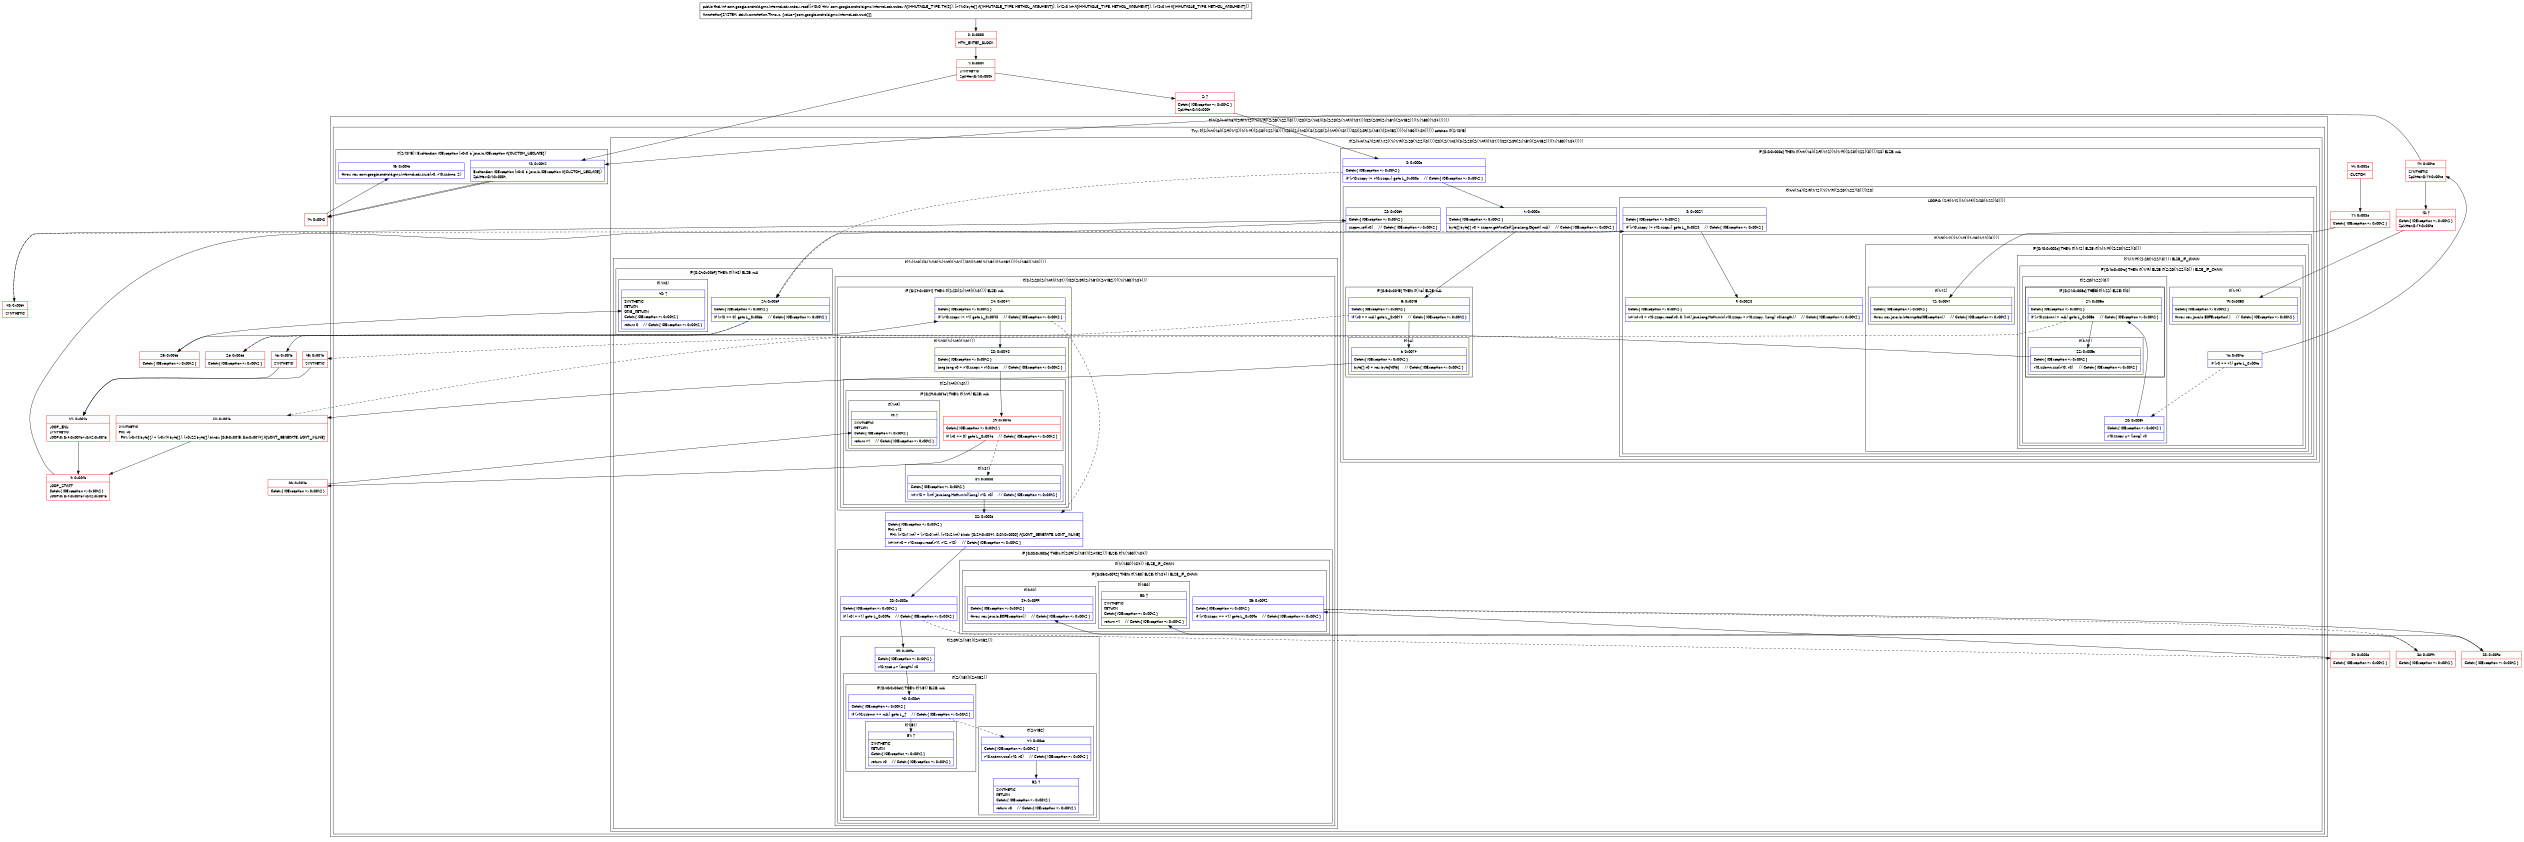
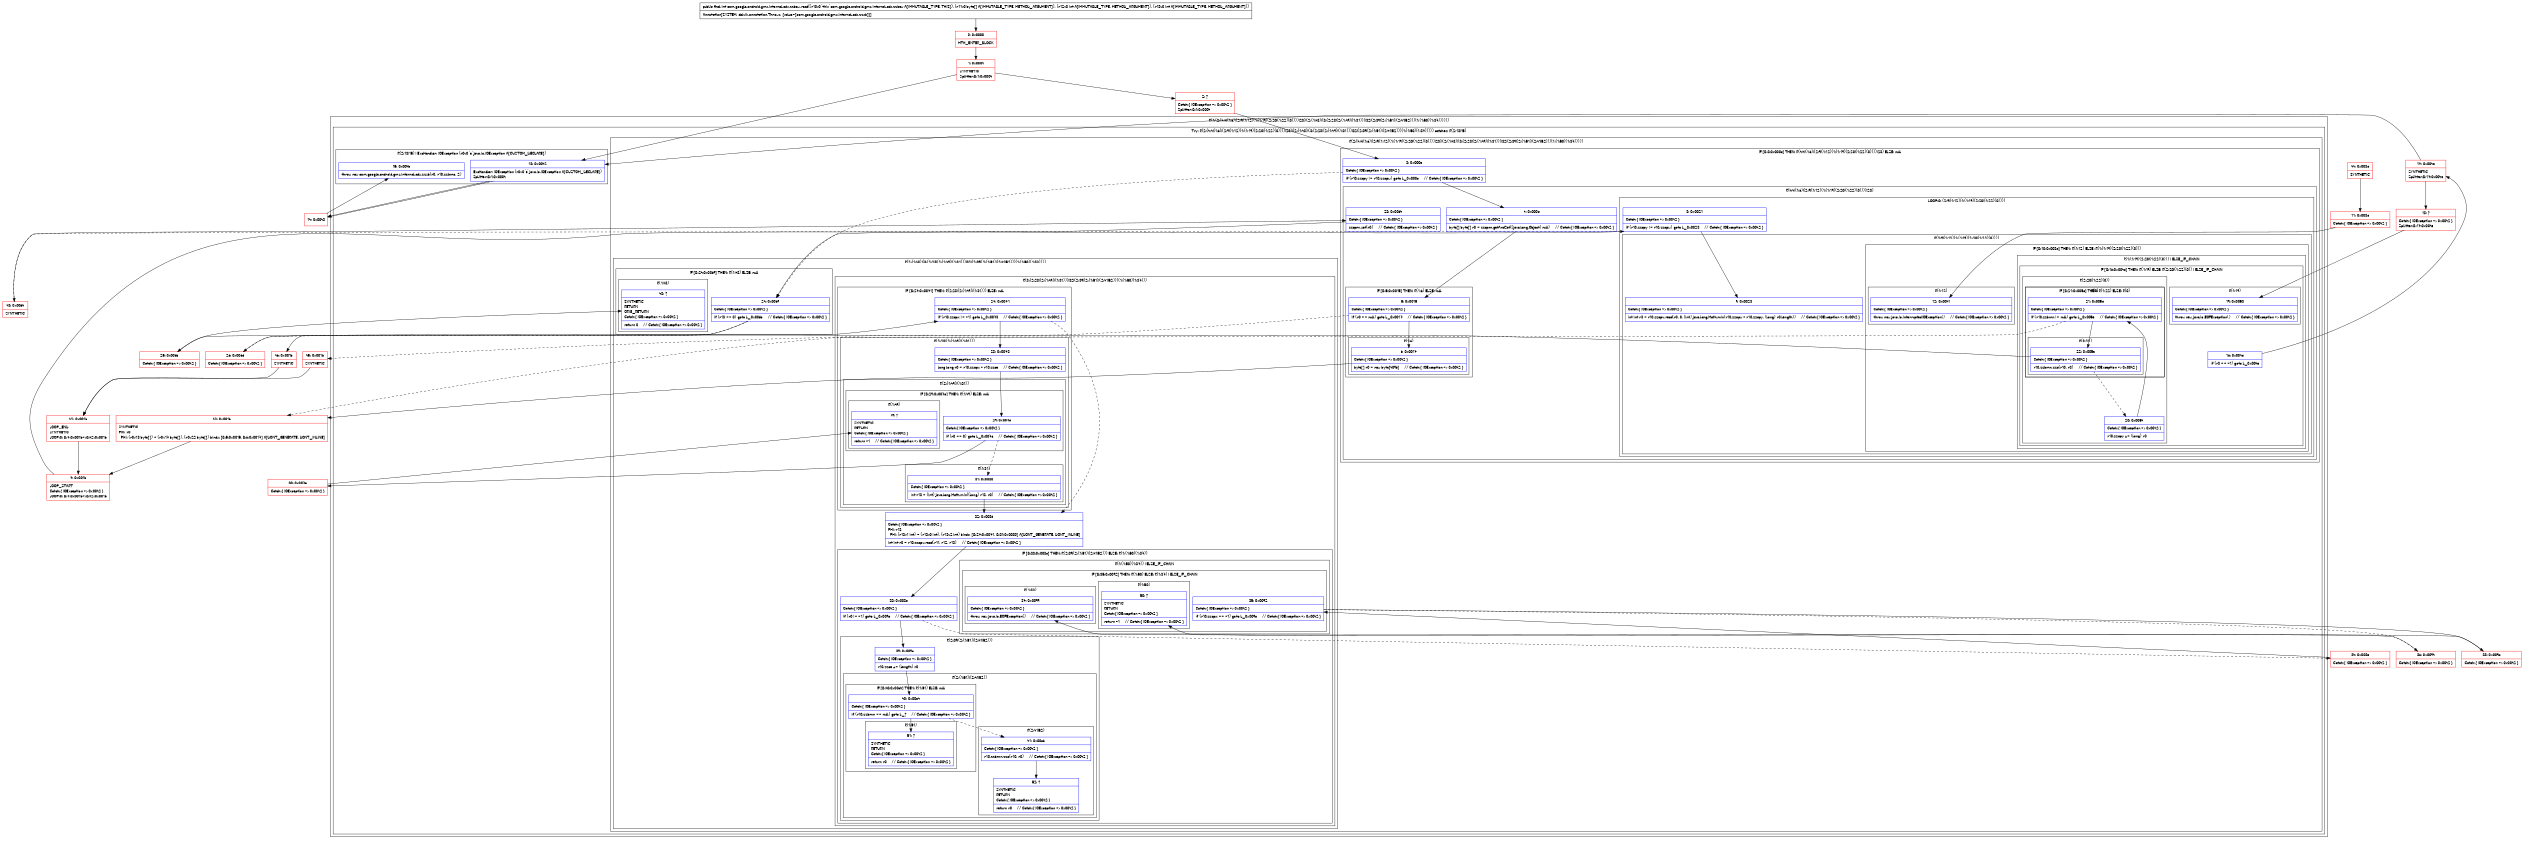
node "44: 0x003c": text "CUSTOM" -> "SYNTHETIC"
edge "16: 0x004c" -> "20: 0x0054": now "22: 0x005e" -> "20: 0x0054"
node "29: 0x007c": color red -> blue
cluster "R(0:37)": label "R(0:37)" -> "R(1:37)"
